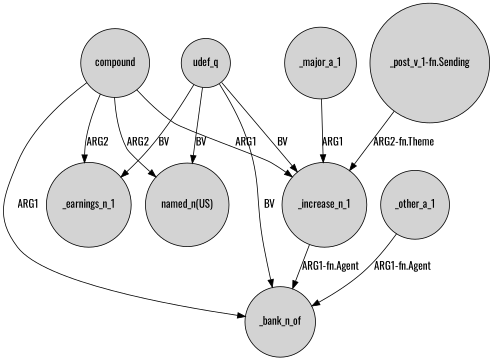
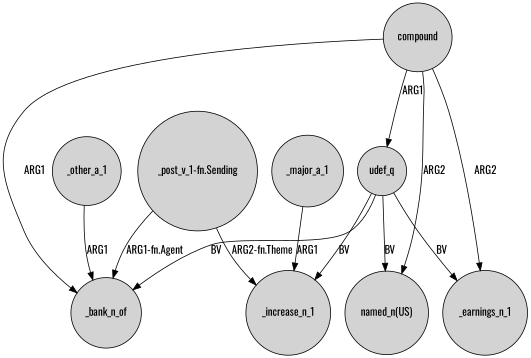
edge "compound" -> "_increase_n_1": now "compound" -> "udef_q"
edge "_increase_n_1" -> "_bank_n_of": now "_post_v_1-fn.Sending" -> "_bank_n_of"
edge "_other_a_1" -> "_bank_n_of": label "ARG1-fn.Agent" -> "ARG1"
